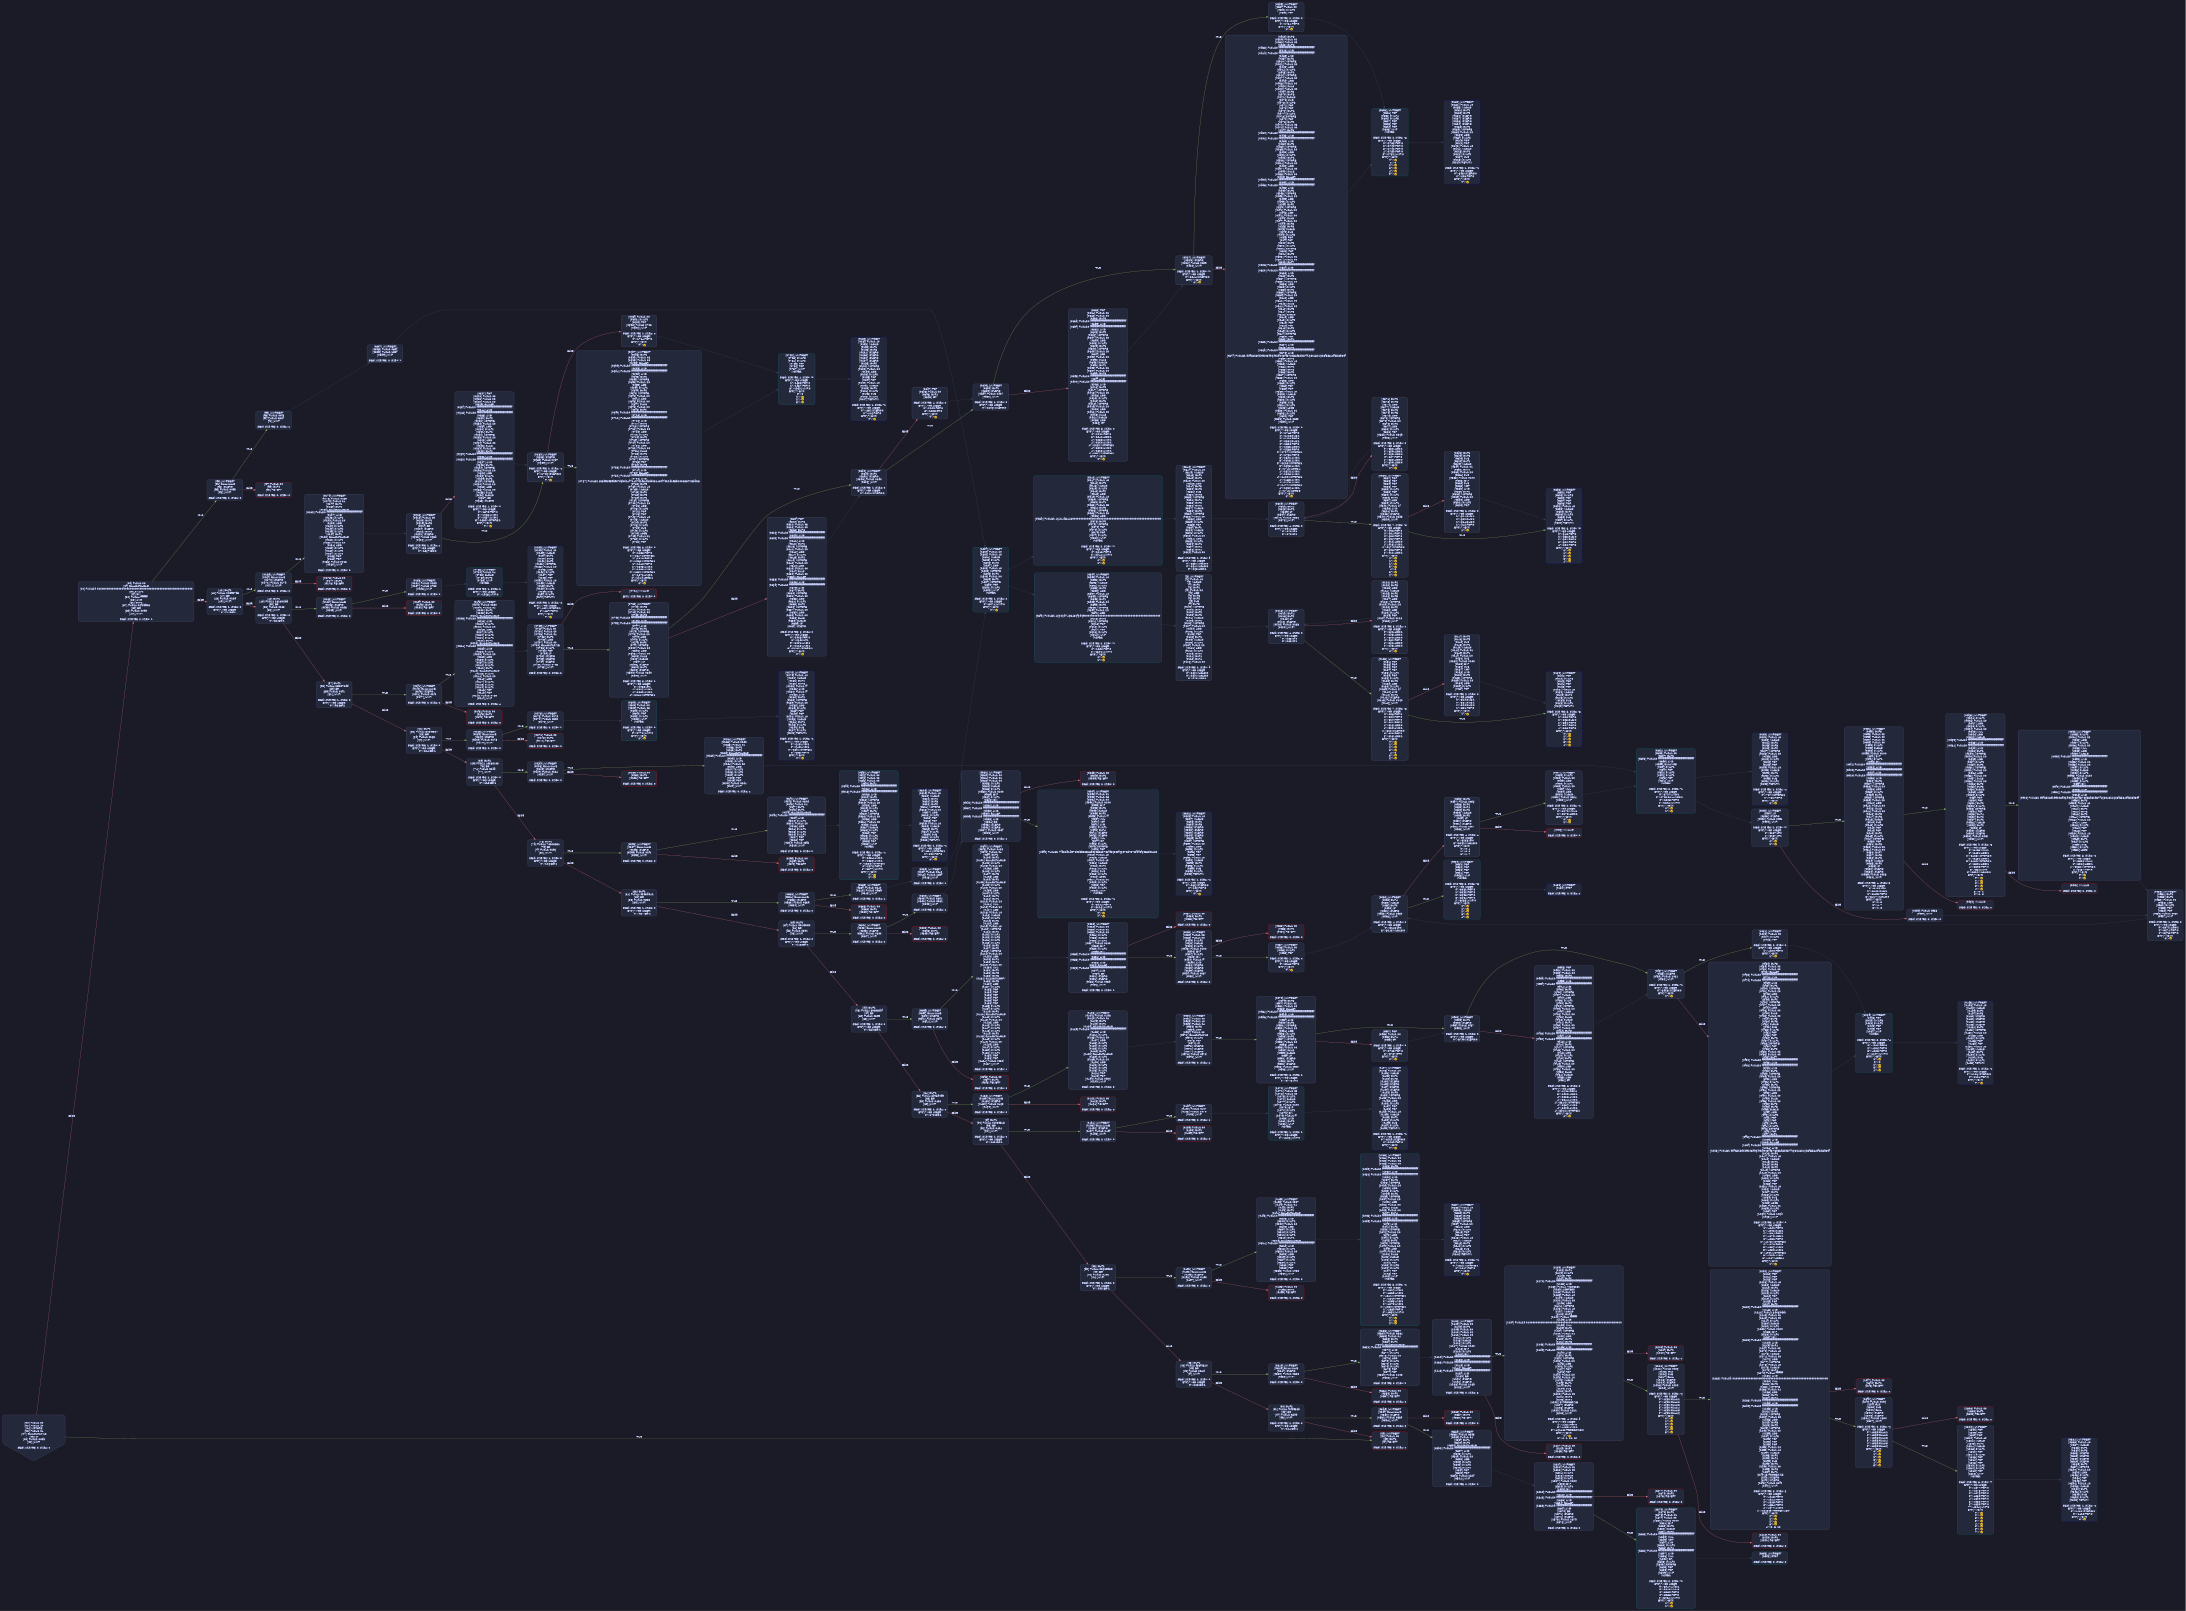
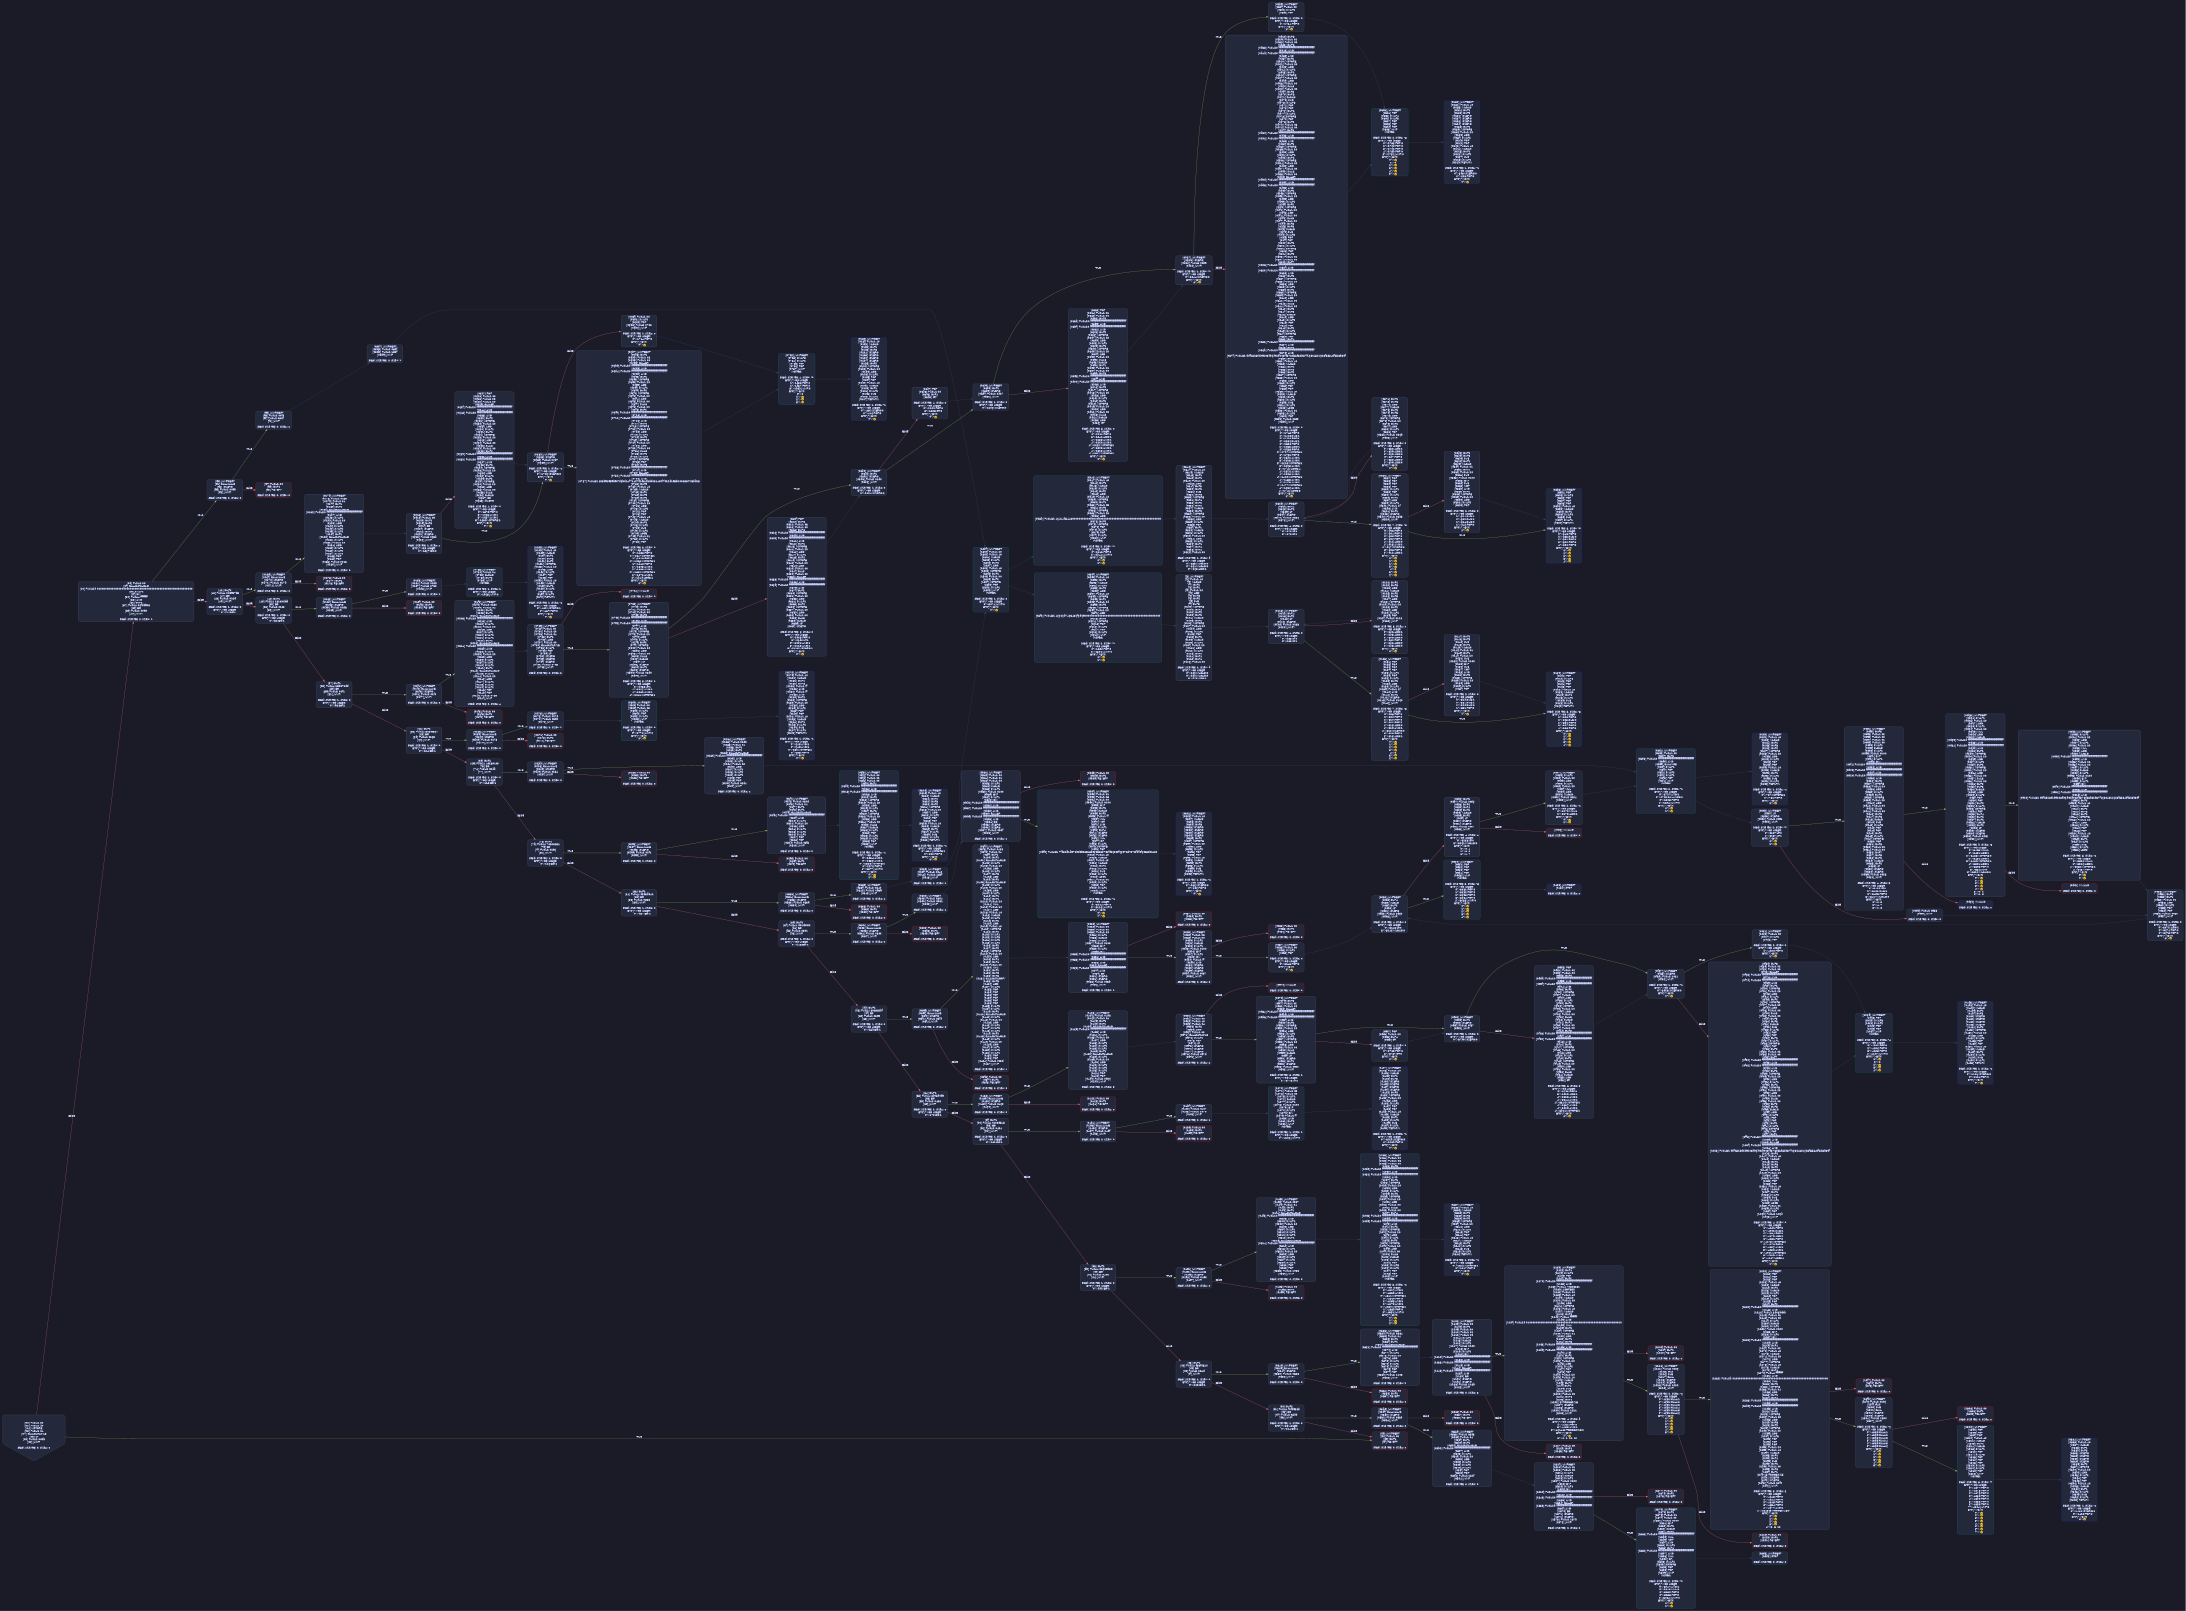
node "[07c4] INVALID Entry size req: 0, sizeΔ: 0": label "[07c4] INVALID Entry size req: 0, sizeΔ: 0" -> "[07c4] INVALID Stack size req: 0, sizeΔ: 0"
node "[0d62] INVALID Stack size req: 0, sizeΔ: 0": color red -> darkblue
node "[0e7c] INVALID Stack size req: 0, sizeΔ: 0": added
